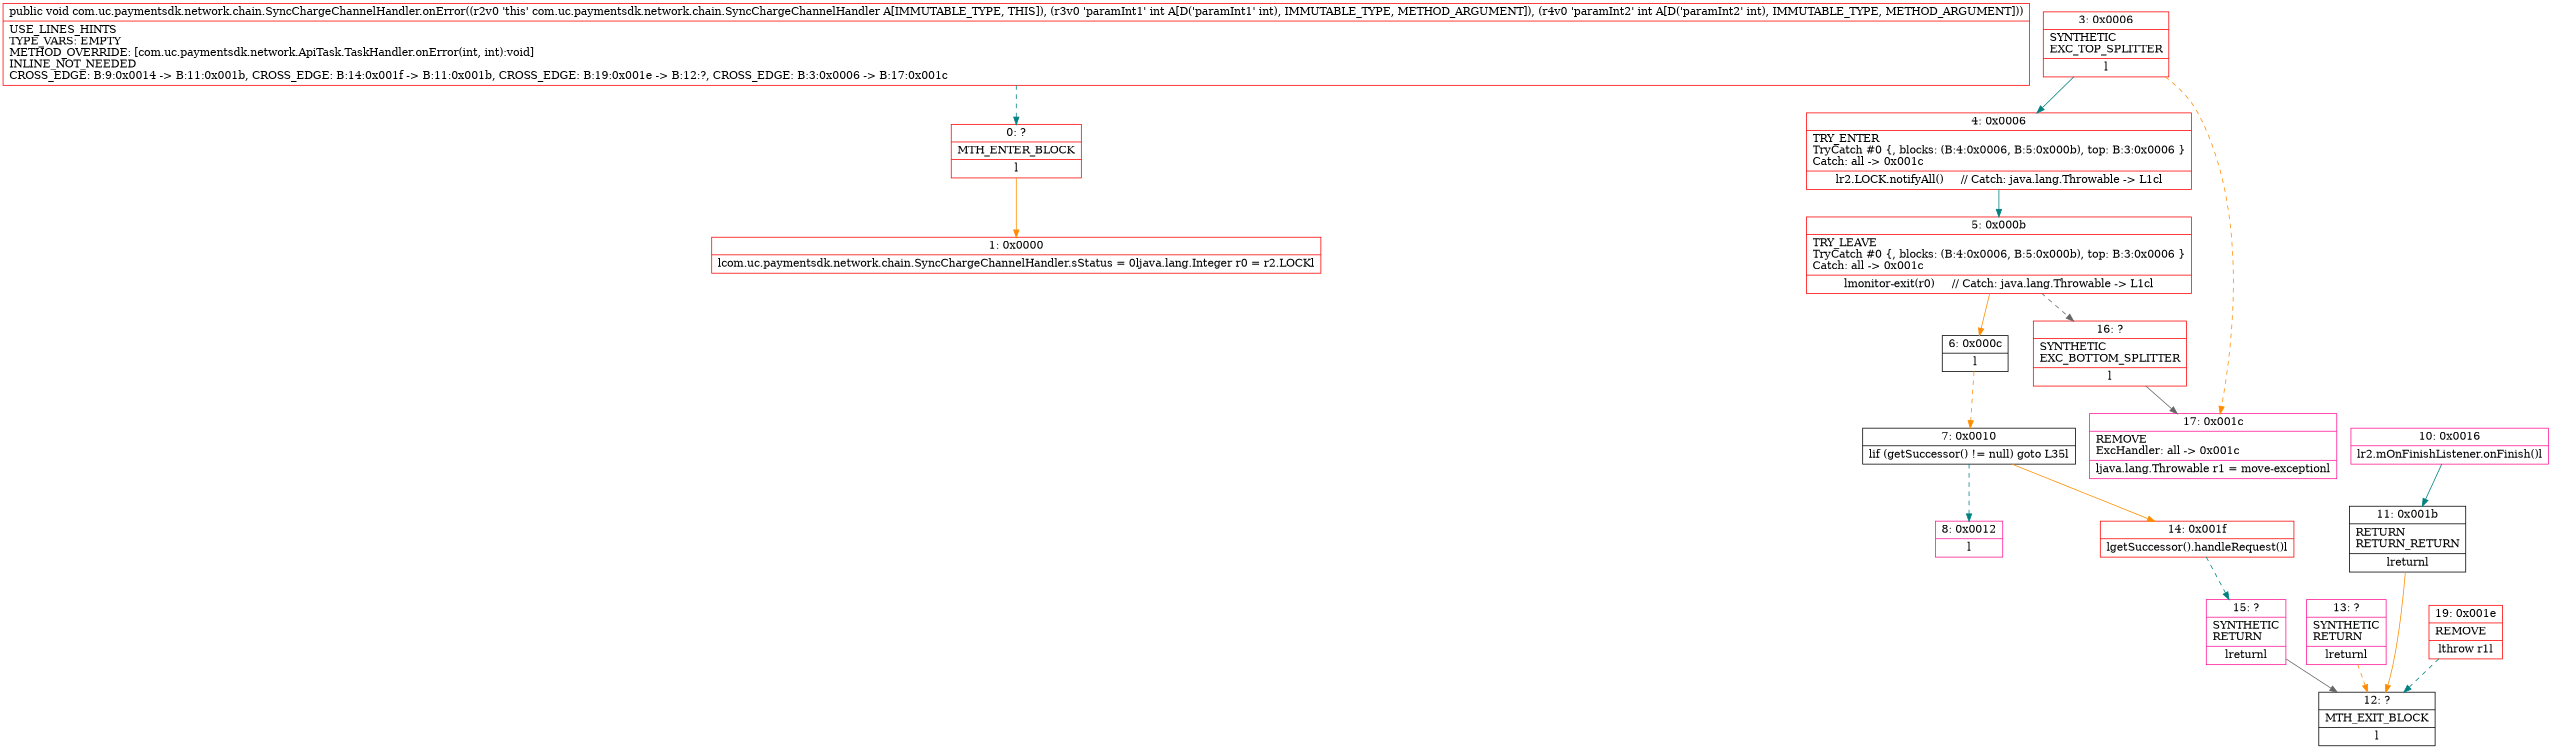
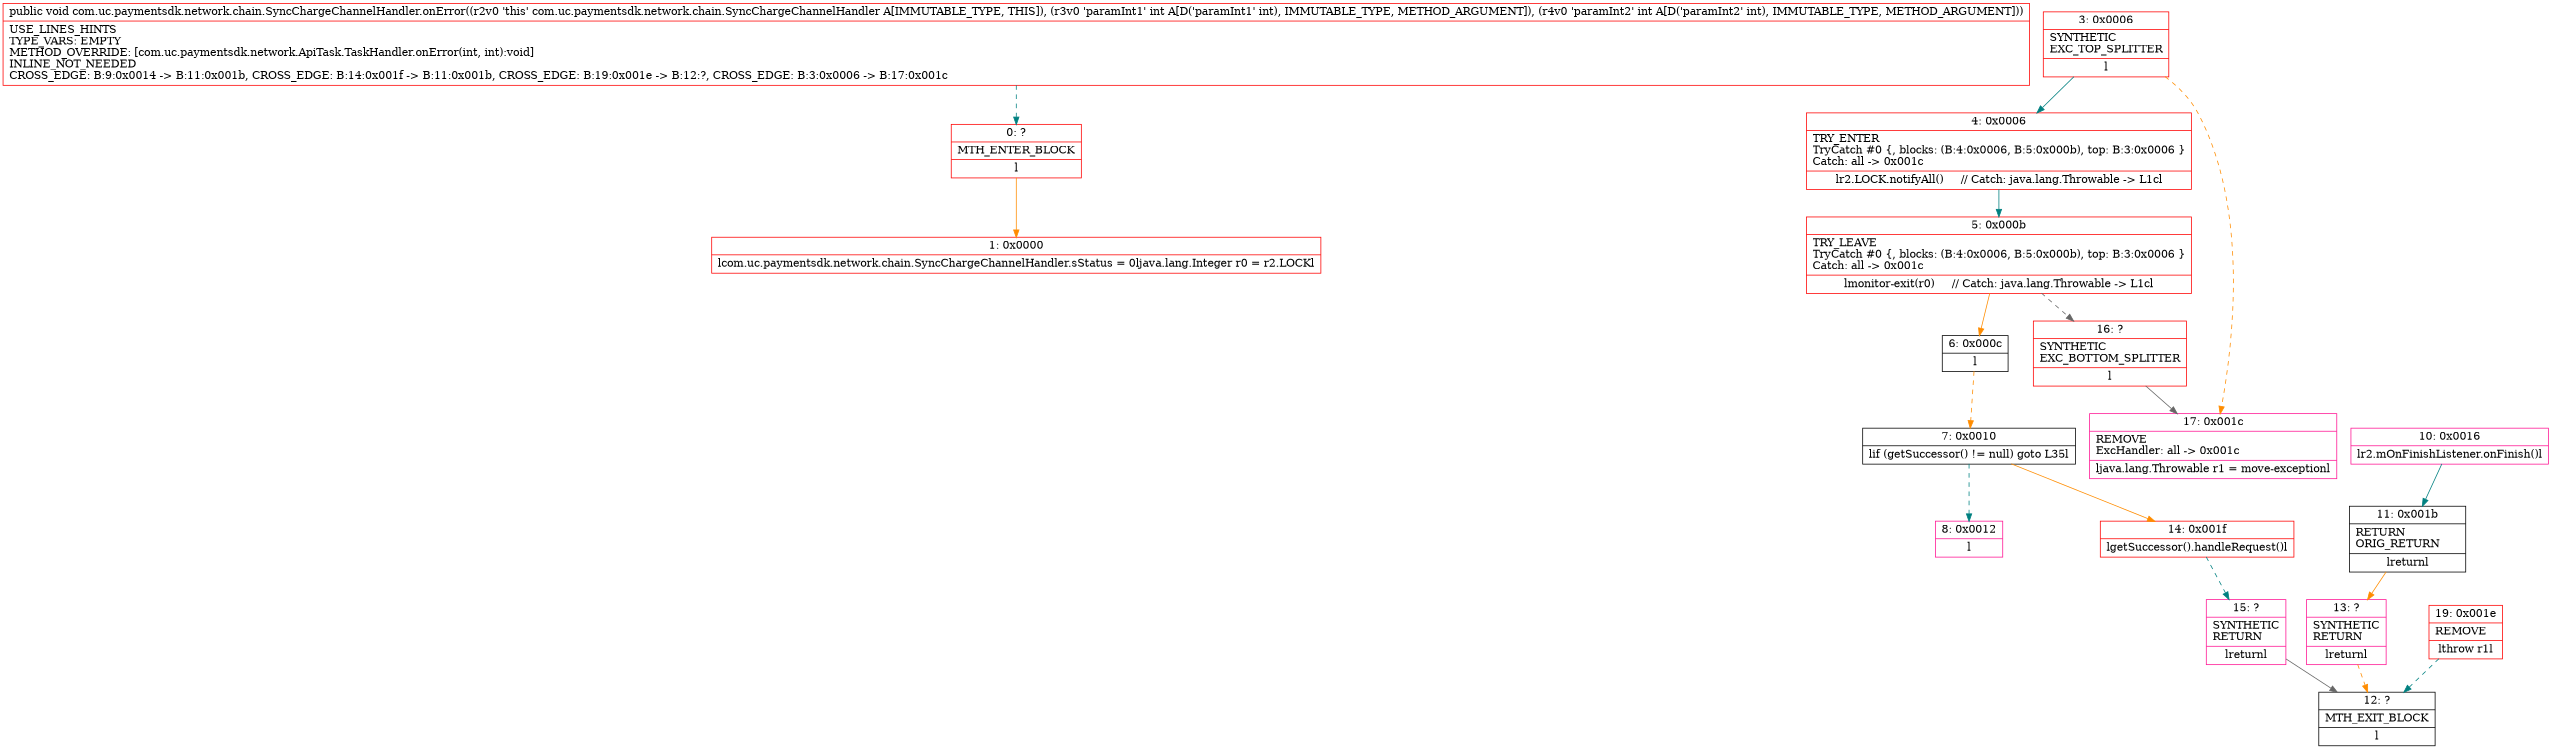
node "11: 0x001b": text "RETURN_RETURN" -> "ORIG_RETURN"
edge "11: 0x001b" -> "12: ?": now "11: 0x001b" -> "13: ?"
